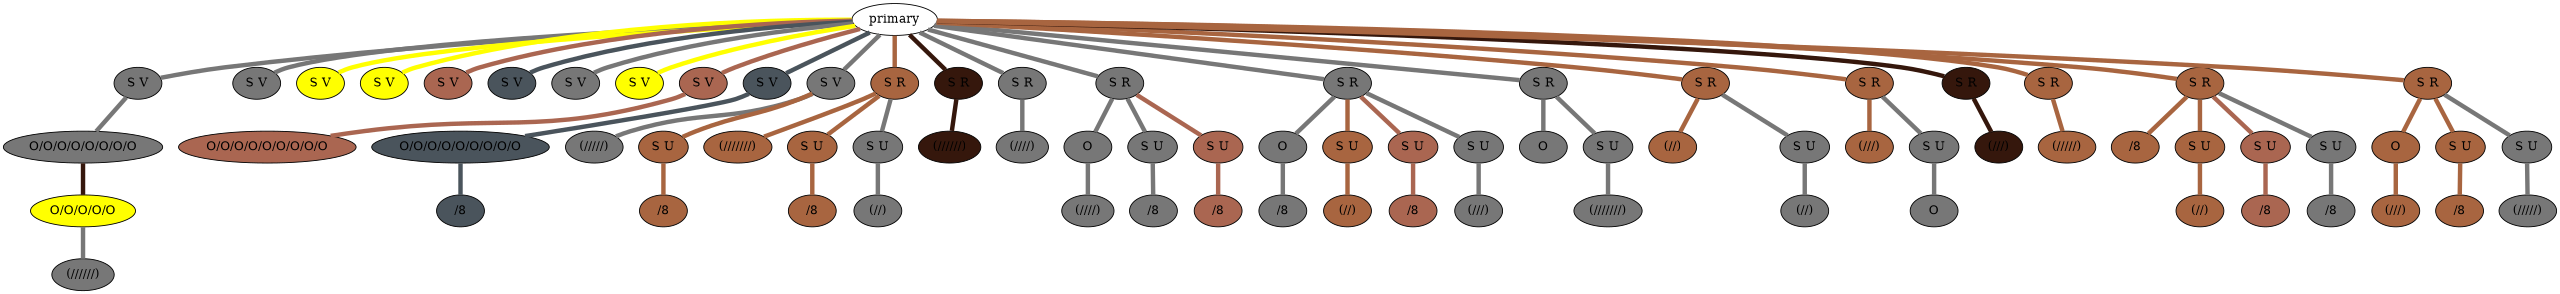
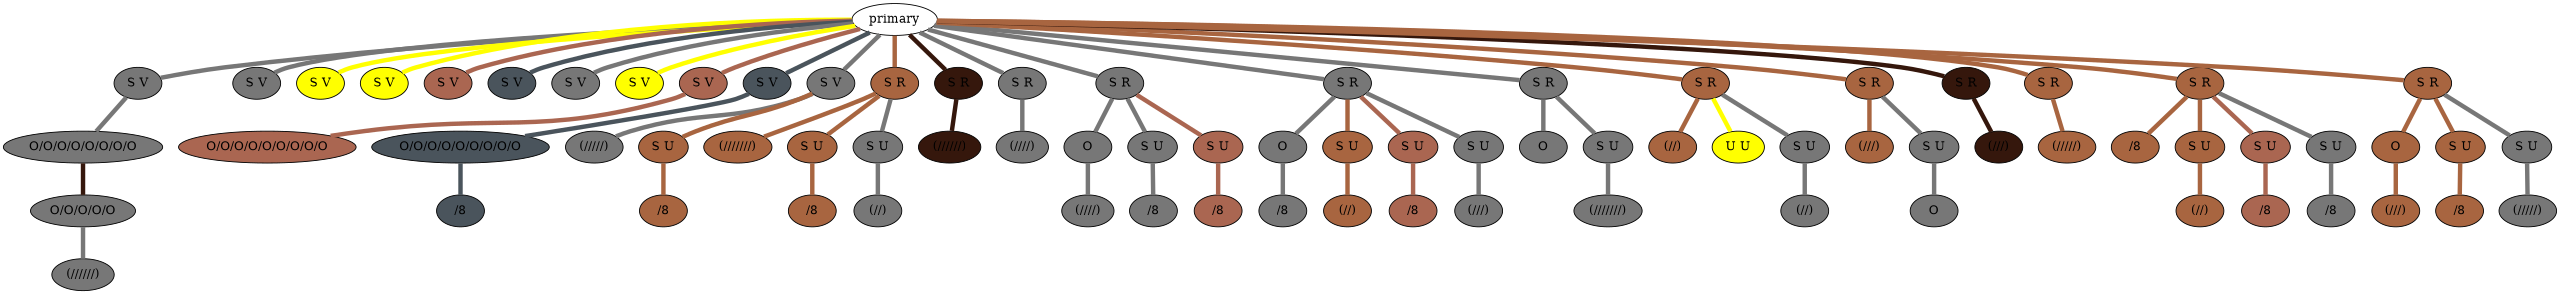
node "U U": added
node "O/O/O/O/O": fillcolor yellow -> #777777
